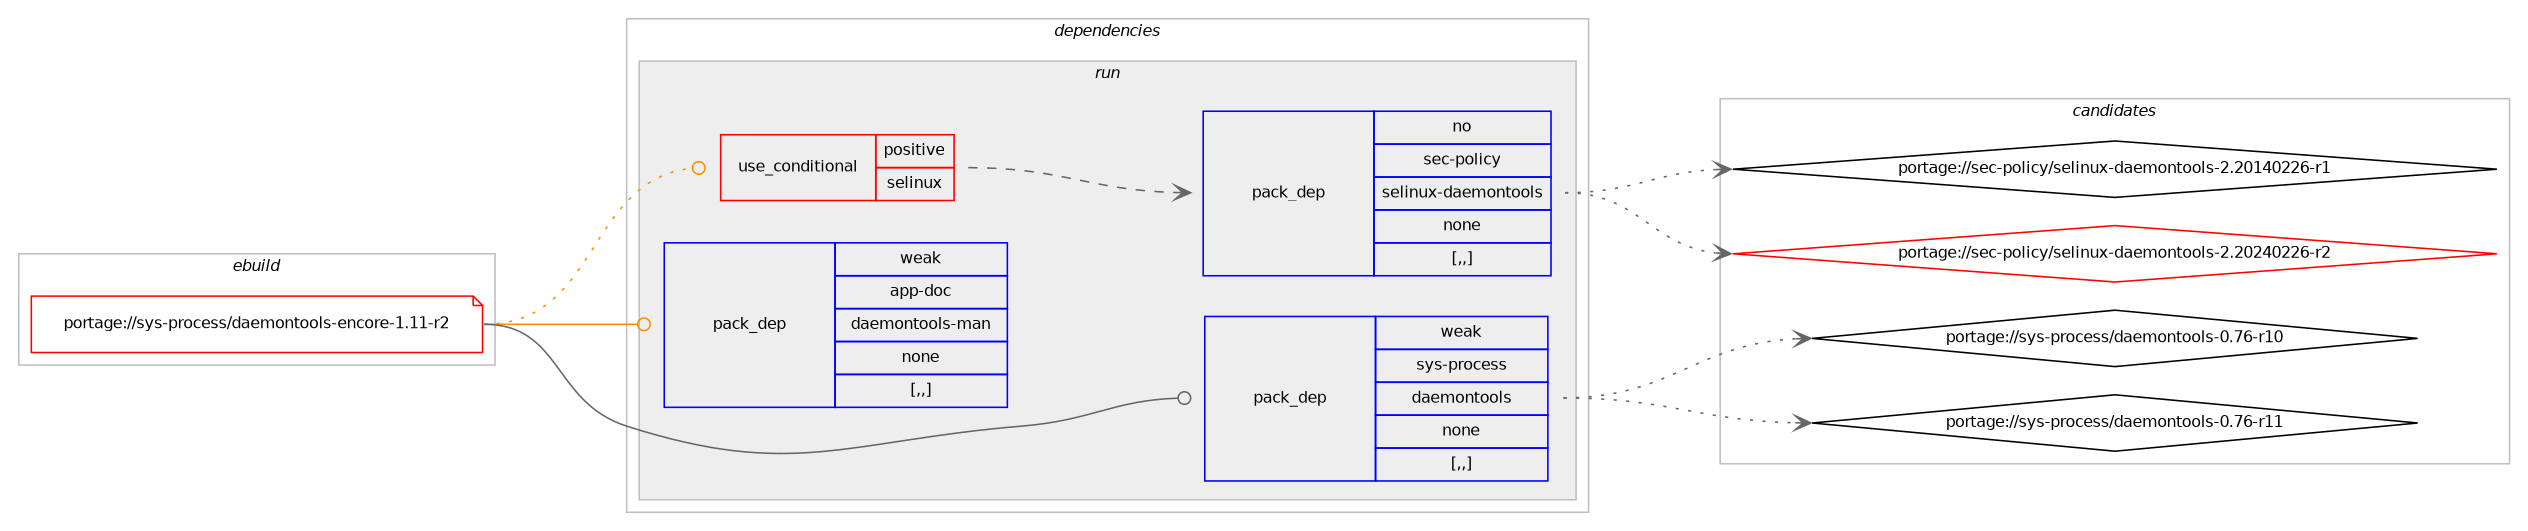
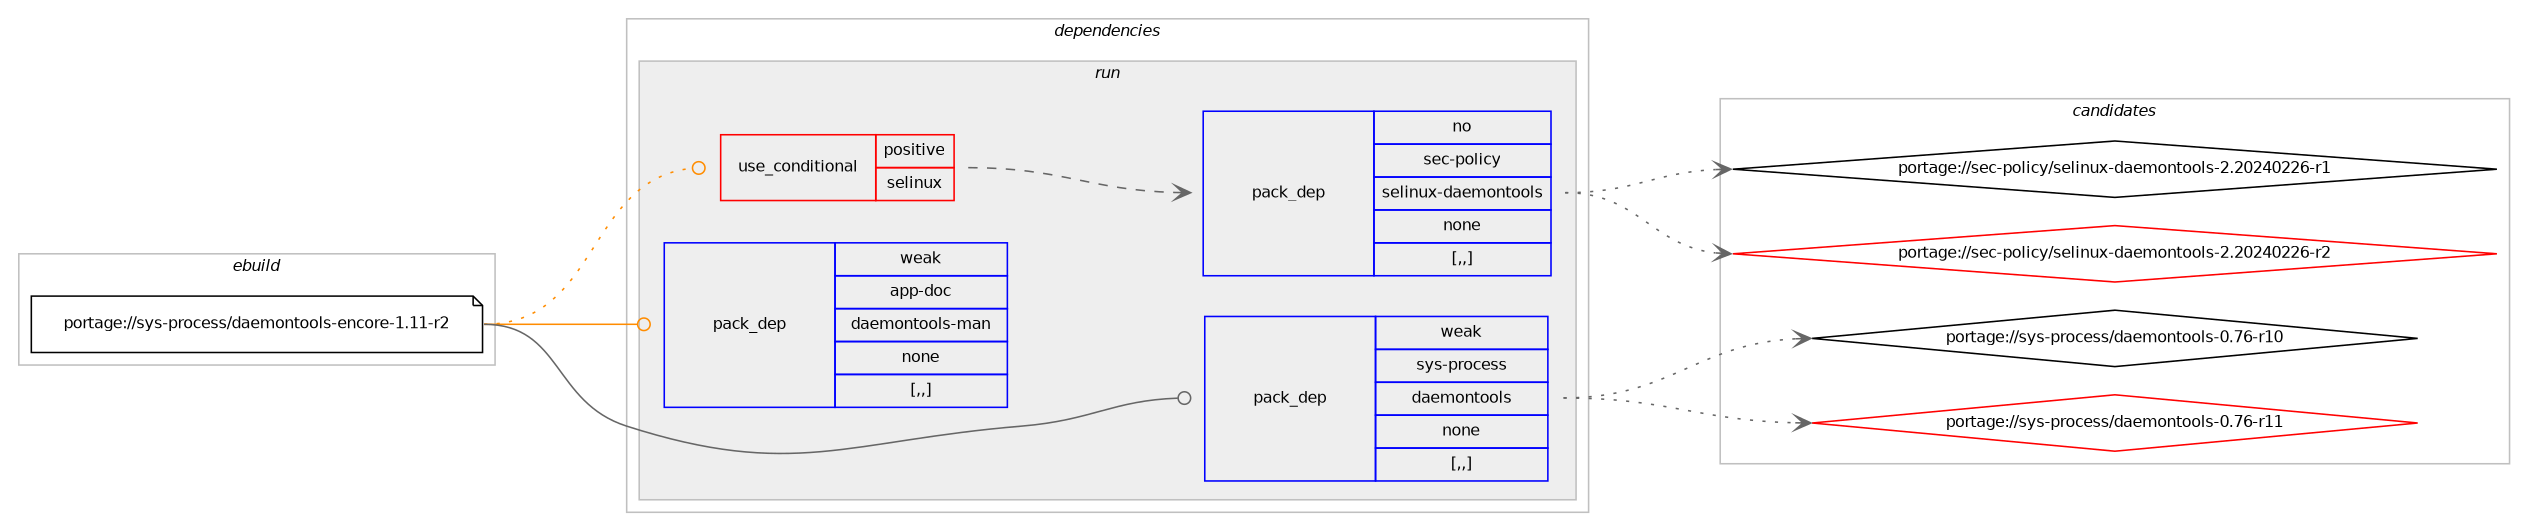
node "portage://sec-policy/selinux-daemontools-2.20140226-r1": label "portage://sec-policy/selinux-daemontools-2.20140226-r1" -> "portage://sec-policy/selinux-daemontools-2.20240226-r1"
node "portage://sys-process/daemontools-encore-1.11-r2": color red -> black
node "portage://sys-process/daemontools-0.76-r11": color black -> red
